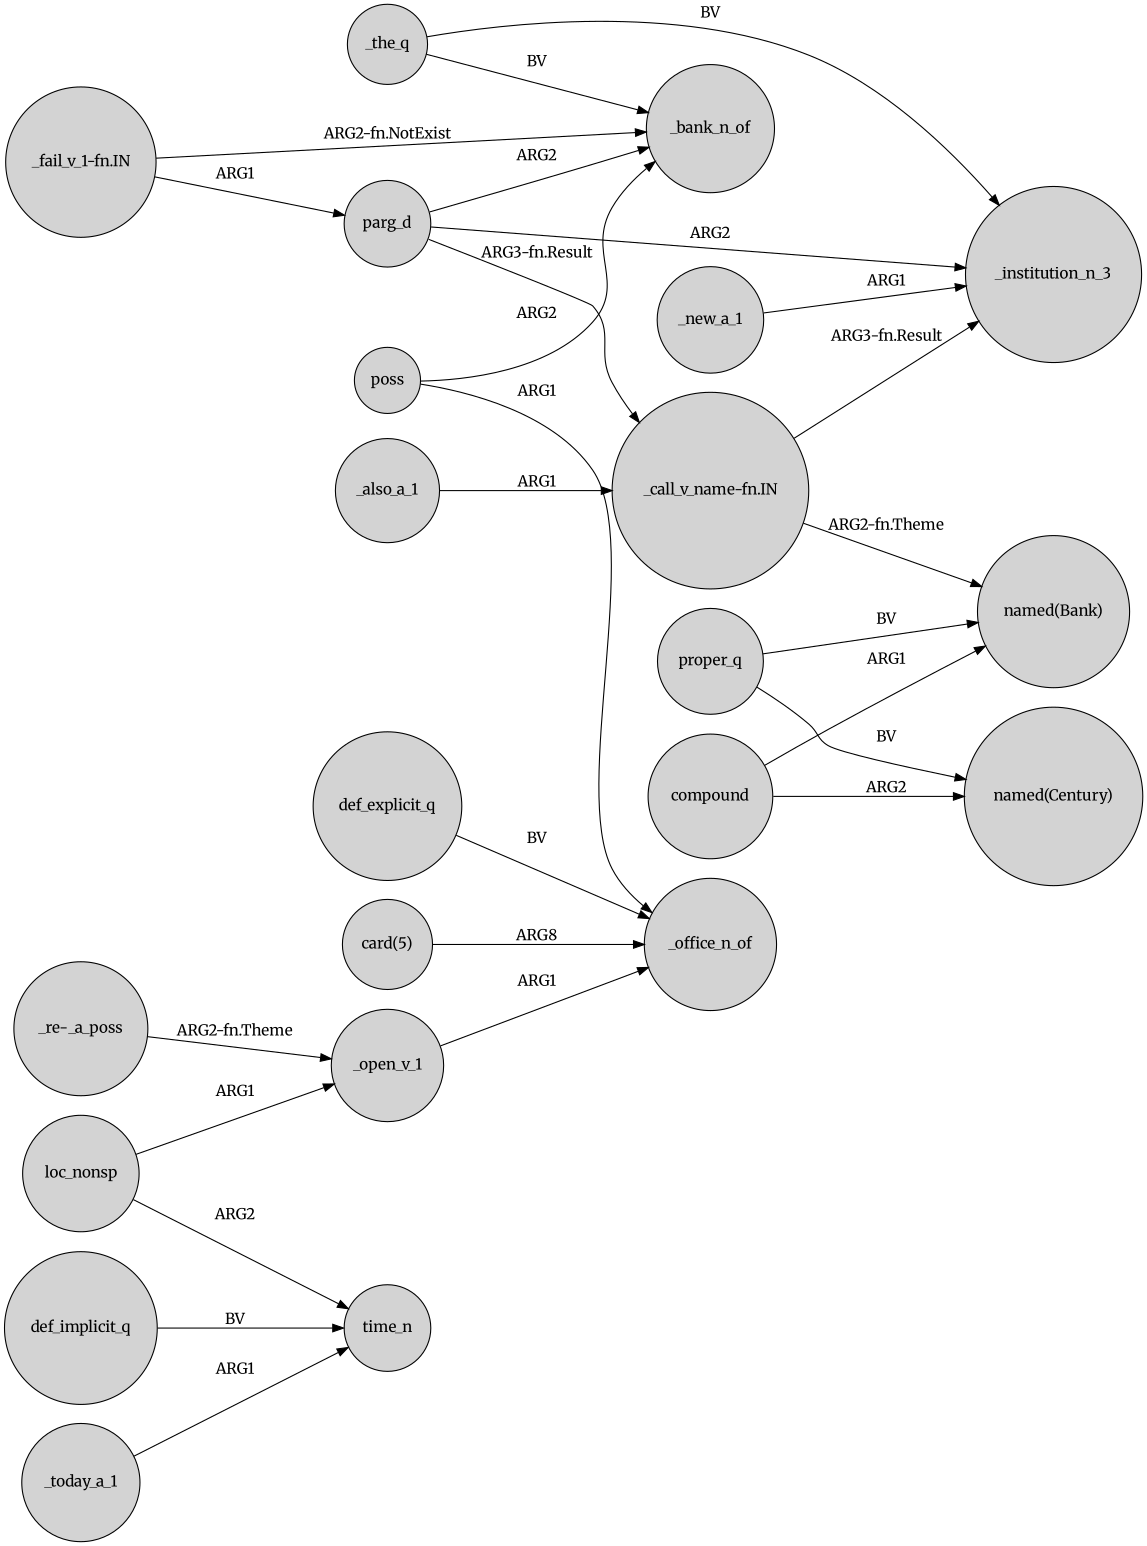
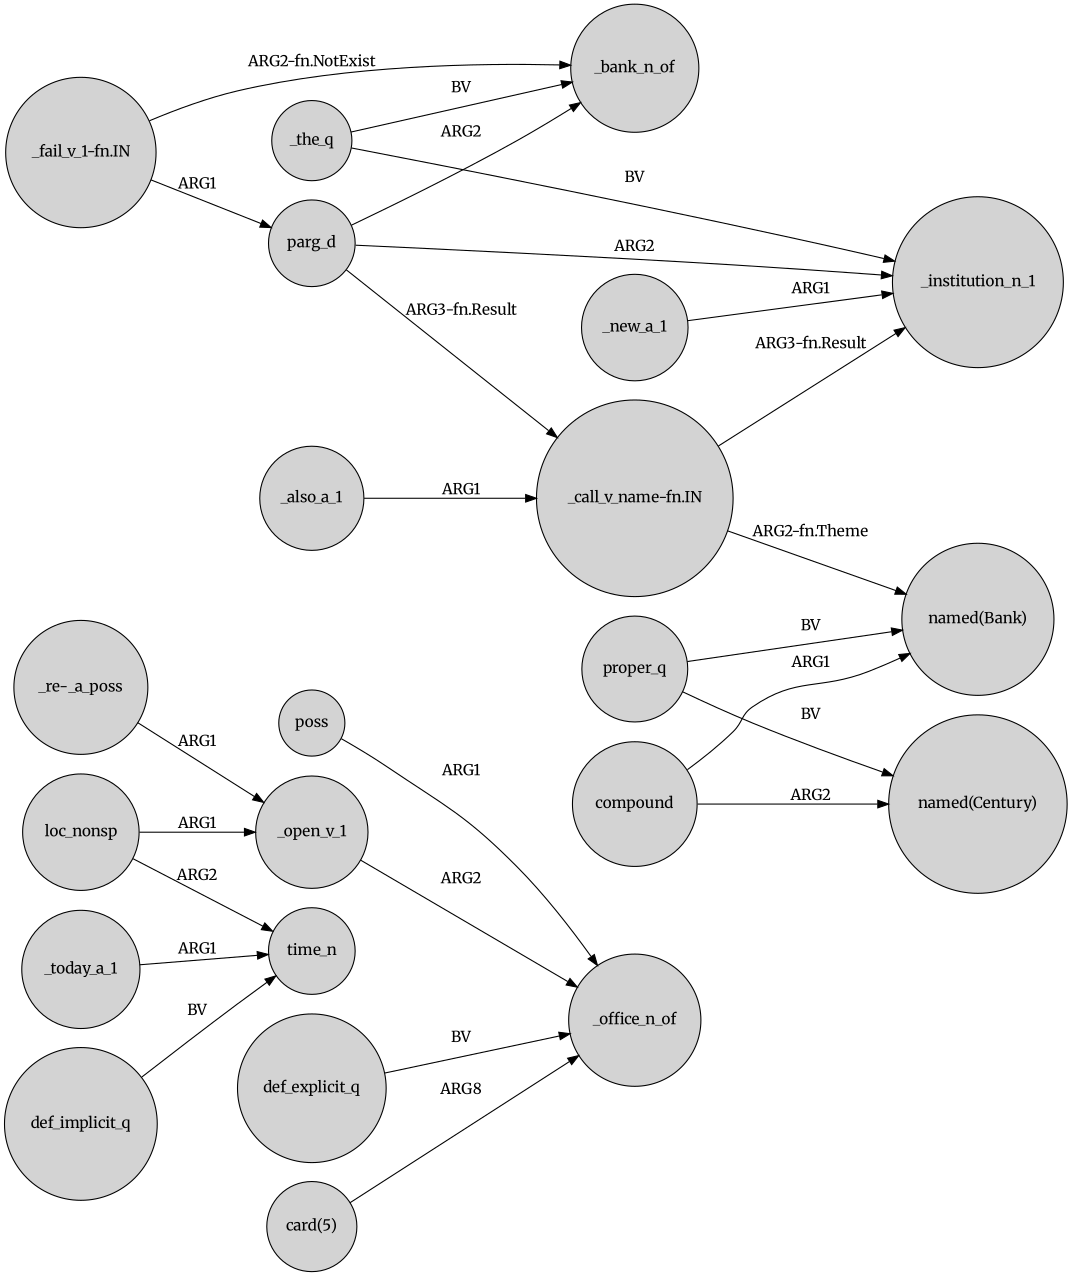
node "_institution_n_3": label "_institution_n_3" -> "_institution_n_1"
edge "poss" -> "_bank_n_of": removed, label "ARG2"
edge "_open_v_1" -> "_office_n_of": label "ARG1" -> "ARG2"
edge "_re-_a_poss" -> "_open_v_1": label "ARG2-fn.Theme" -> "ARG1"
